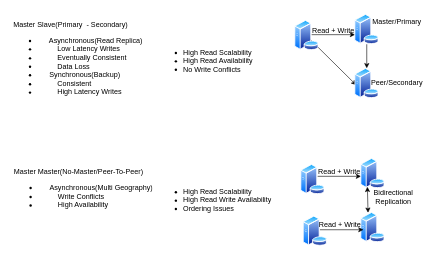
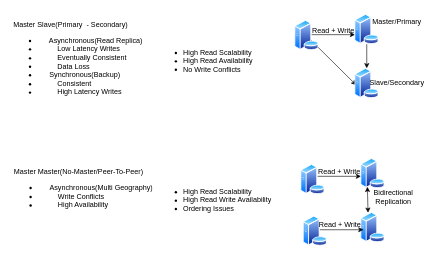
node "Peer/Secondary": label "Peer/Secondary" -> "Slave/Secondary"
